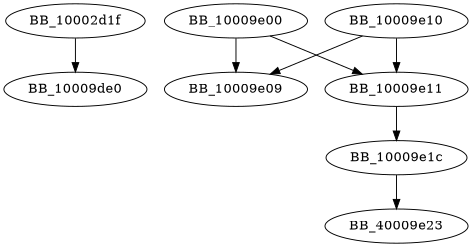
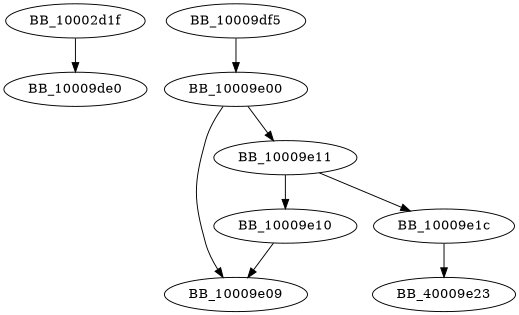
node "BB_10009df5": added
edge "BB_10009e10" -> "BB_10009e11": reversed
